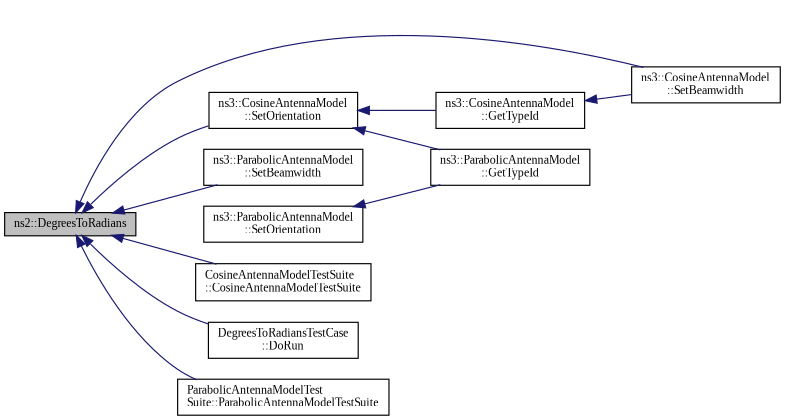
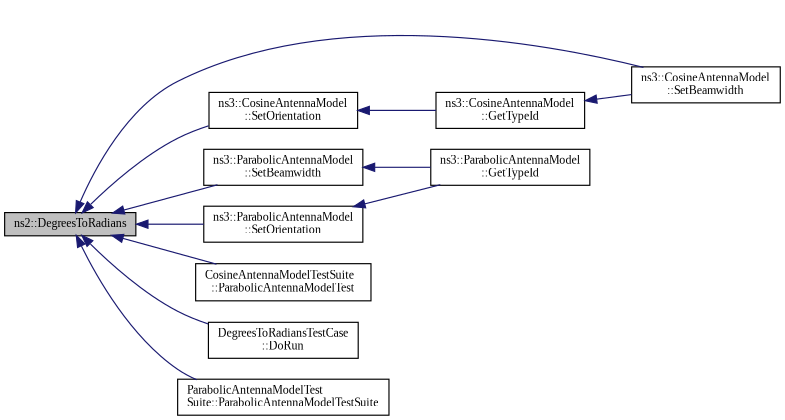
edge "ns3::ParabolicAntennaModel ::GetTypeId" -> "ns3::CosineAntennaModel ::SetOrientation": now "ns3::ParabolicAntennaModel ::GetTypeId" -> "ns3::ParabolicAntennaModel ::SetBeamwidth"
edge "ns3::ParabolicAntennaModel ::SetOrientation" -> "ns2::DegreesToRadians": added
node "CosineAntennaModelTestSuite ::CosineAntennaModelTestSuite": label "CosineAntennaModelTestSuite ::CosineAntennaModelTestSuite" -> "CosineAntennaModelTestSuite ::ParabolicAntennaModelTest"
